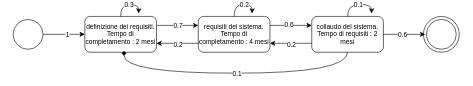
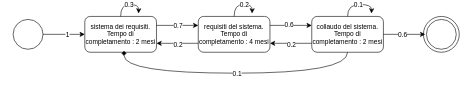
node "definizione dei requisiti. Tempo di completamento : 2 mesi": label "definizione dei requisiti. Tempo di completamento : 2 mesi" -> "sistema dei requisiti. Tempo di completamento : 2 mesi"
node "collaudo del sistema. Tempo di requisiti : 2 mesi": label "collaudo del sistema. Tempo di requisiti : 2 mesi" -> "collaudo del sistema. Tempo di completamento : 2 mesi"
